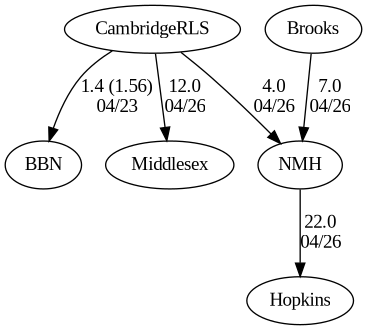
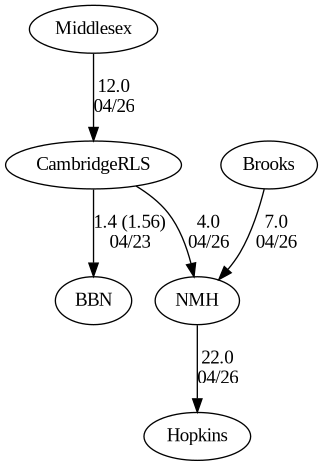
edge "CambridgeRLS" -> "Middlesex": reversed
